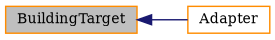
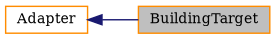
edge "Adapter" -> "BuildingTarget": reversed
